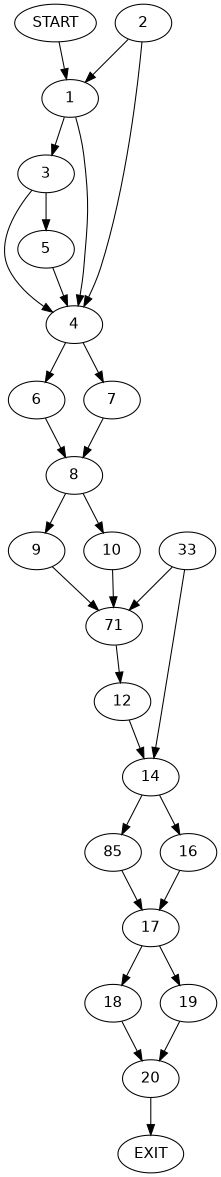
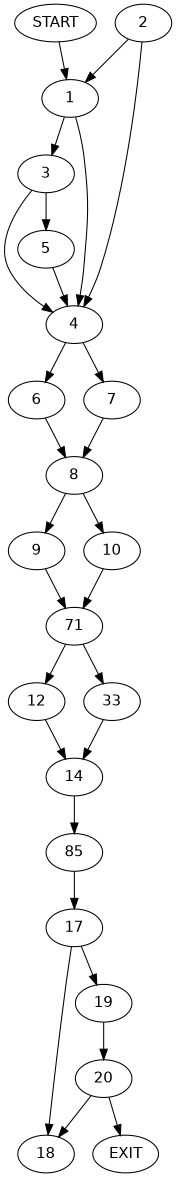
edge "33" -> "71": reversed
node "16": removed
edge "18" -> "20": reversed
